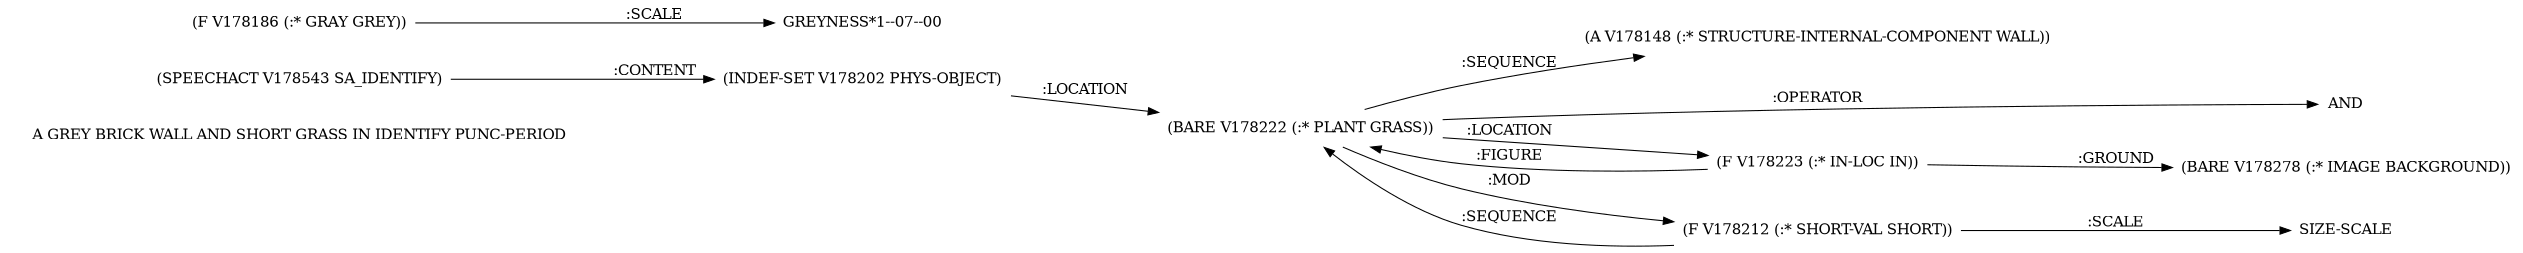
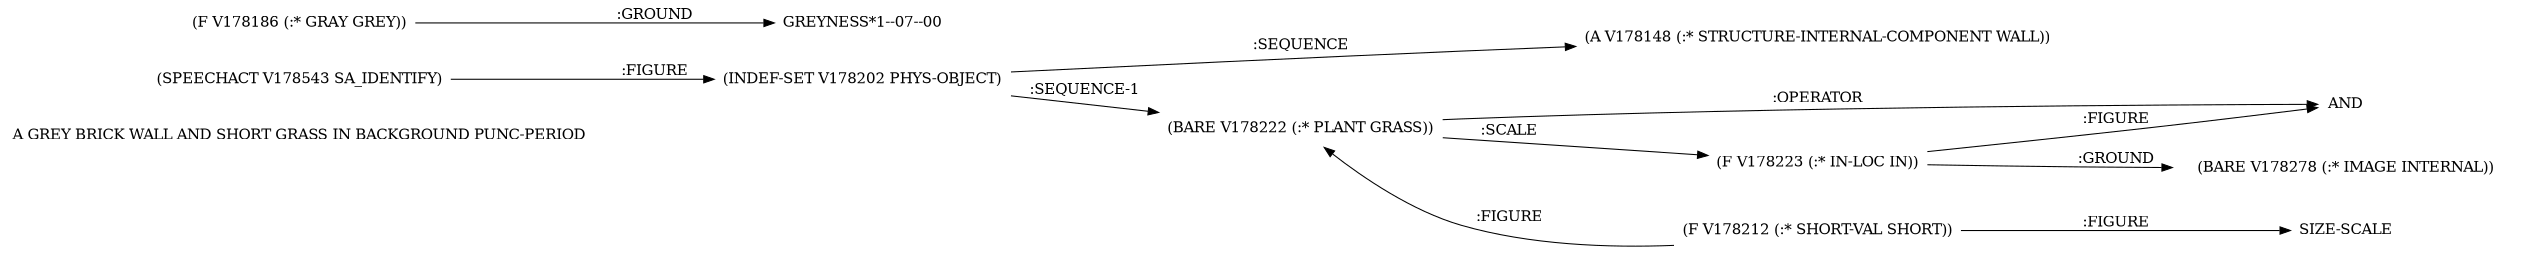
edge "(F V178186 (:* GRAY GREY))" -> "GREYNESS*1--07--00": label ":SCALE" -> ":GROUND"
edge "(SPEECHACT V178543 SA_IDENTIFY)" -> "(INDEF-SET V178202 PHYS-OBJECT)": label ":CONTENT" -> ":FIGURE"
edge "(BARE V178222 (:* PLANT GRASS))" -> "(A V178148 (:* STRUCTURE-INTERNAL-COMPONENT WALL))": now "(INDEF-SET V178202 PHYS-OBJECT)" -> "(A V178148 (:* STRUCTURE-INTERNAL-COMPONENT WALL))"
edge "(INDEF-SET V178202 PHYS-OBJECT)" -> "(BARE V178222 (:* PLANT GRASS))": label ":LOCATION" -> ":SEQUENCE-1"
edge "(BARE V178222 (:* PLANT GRASS))" -> "(F V178223 (:* IN-LOC IN))": label ":LOCATION" -> ":SCALE"
node "A GREY BRICK WALL AND SHORT GRASS IN IDENTIFY PUNC-PERIOD": label "A GREY BRICK WALL AND SHORT GRASS IN IDENTIFY PUNC-PERIOD" -> "A GREY BRICK WALL AND SHORT GRASS IN BACKGROUND PUNC-PERIOD"
node "(BARE V178278 (:* IMAGE BACKGROUND))": label "(BARE V178278 (:* IMAGE BACKGROUND))" -> "(BARE V178278 (:* IMAGE INTERNAL))"
edge "(F V178223 (:* IN-LOC IN))" -> "(BARE V178222 (:* PLANT GRASS))": now "(F V178223 (:* IN-LOC IN))" -> "AND"
edge "(BARE V178222 (:* PLANT GRASS))" -> "(F V178212 (:* SHORT-VAL SHORT))": removed, label ":MOD"
edge "(F V178212 (:* SHORT-VAL SHORT))" -> "(BARE V178222 (:* PLANT GRASS))": label ":SEQUENCE" -> ":FIGURE"
edge "(F V178212 (:* SHORT-VAL SHORT))" -> "SIZE-SCALE": label ":SCALE" -> ":FIGURE"
